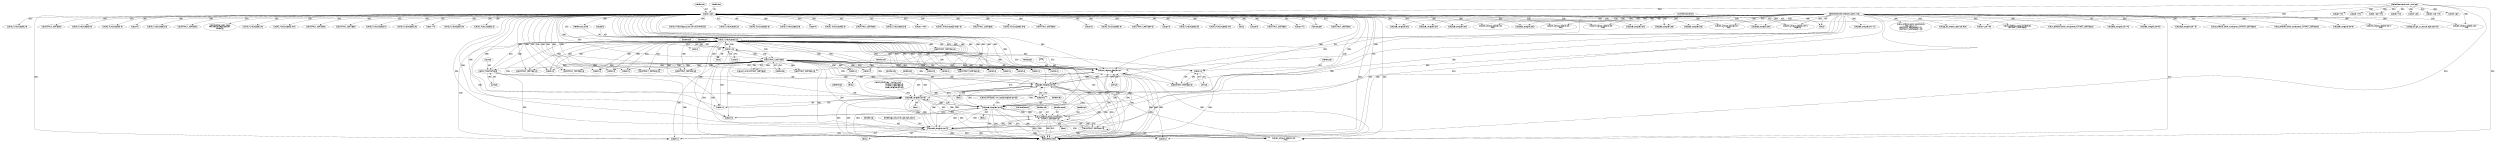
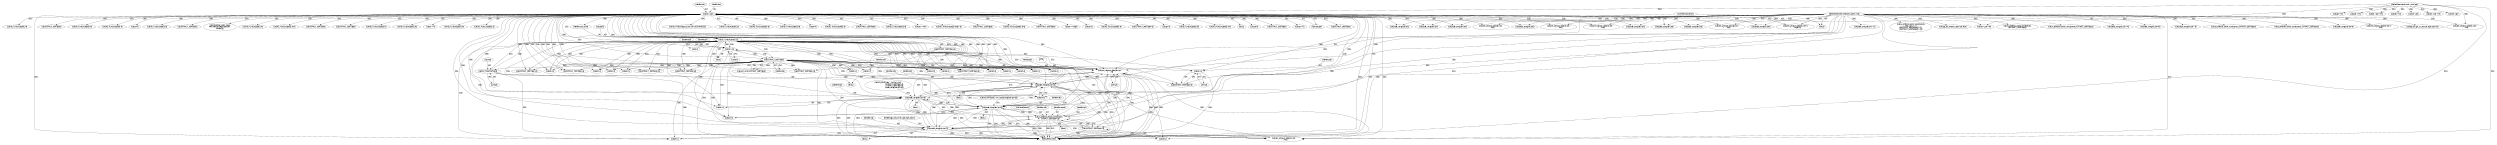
node "(Call,tptr += length)": added
edge "(Call,ND_TCHECK2(tptr[0], 2))" -> "(Call,EXTRACT_16BITS(tptr+3))": now "(Call,tptr = pptr)" -> "(Call,EXTRACT_16BITS(tptr+3))"
